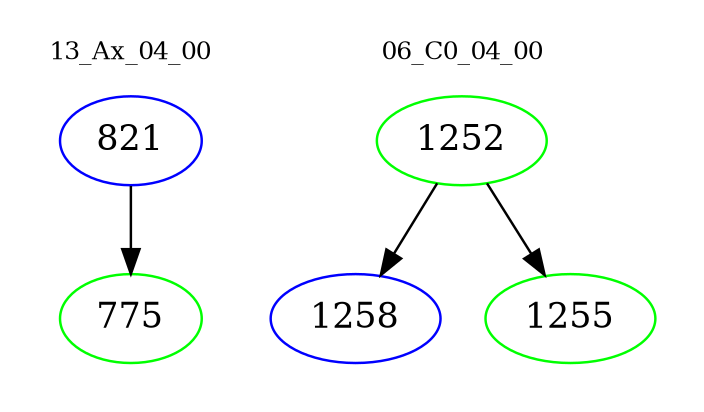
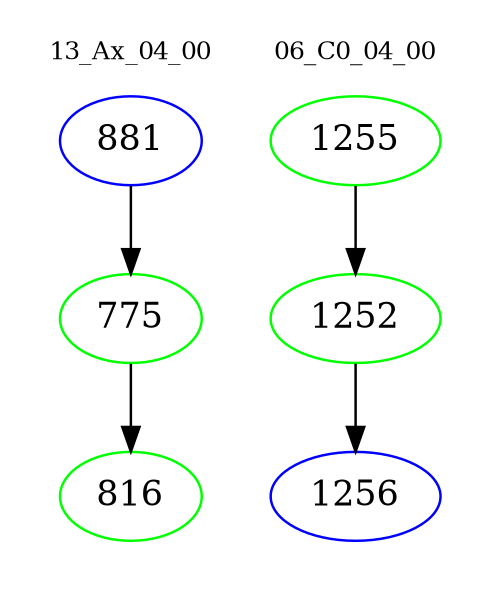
node "821": label "821" -> "881"
edge "1252" -> "1255": reversed
node "1258": label "1258" -> "1256"
node "816": added
